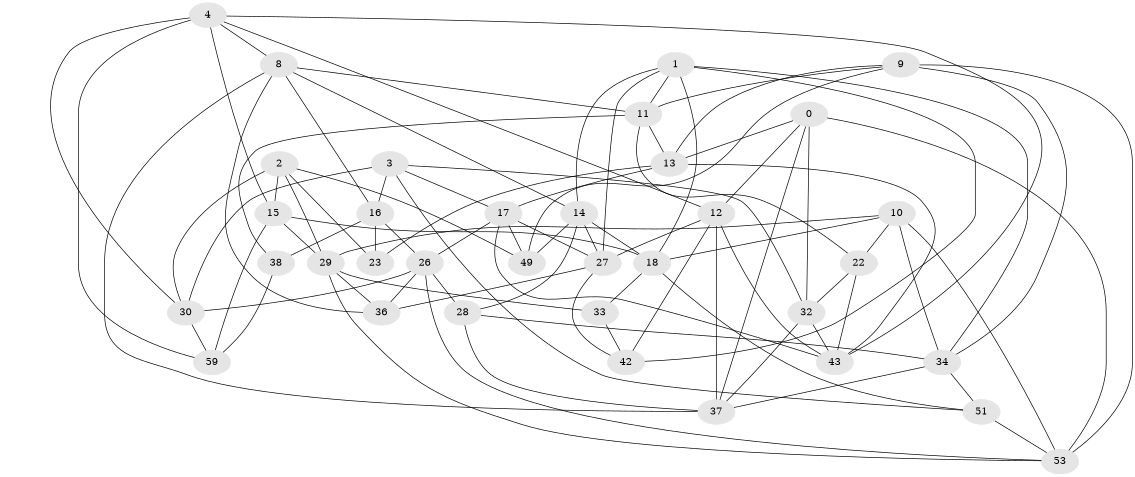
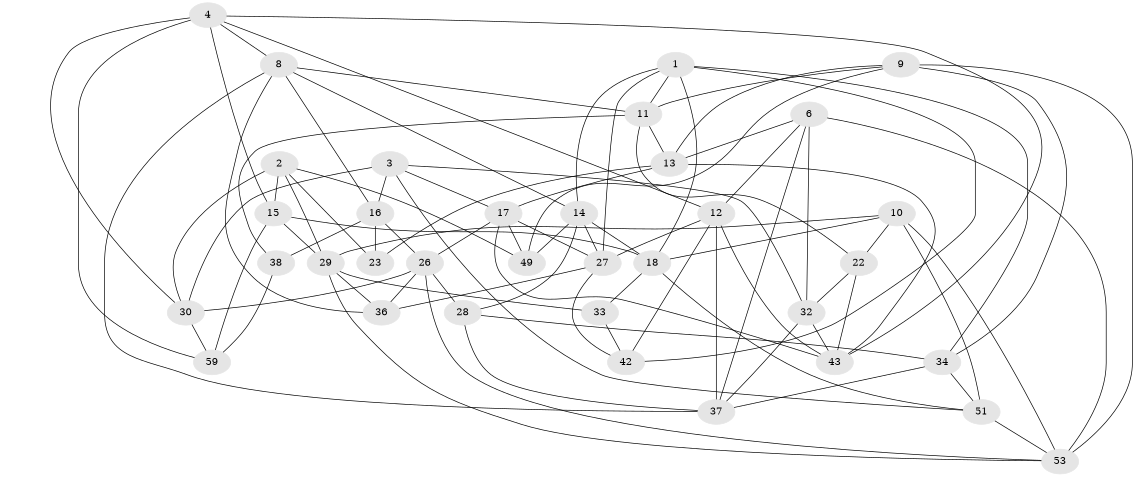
node "0": label "0" -> "6"
edge "10" -- "34": now "10" -- "51"
